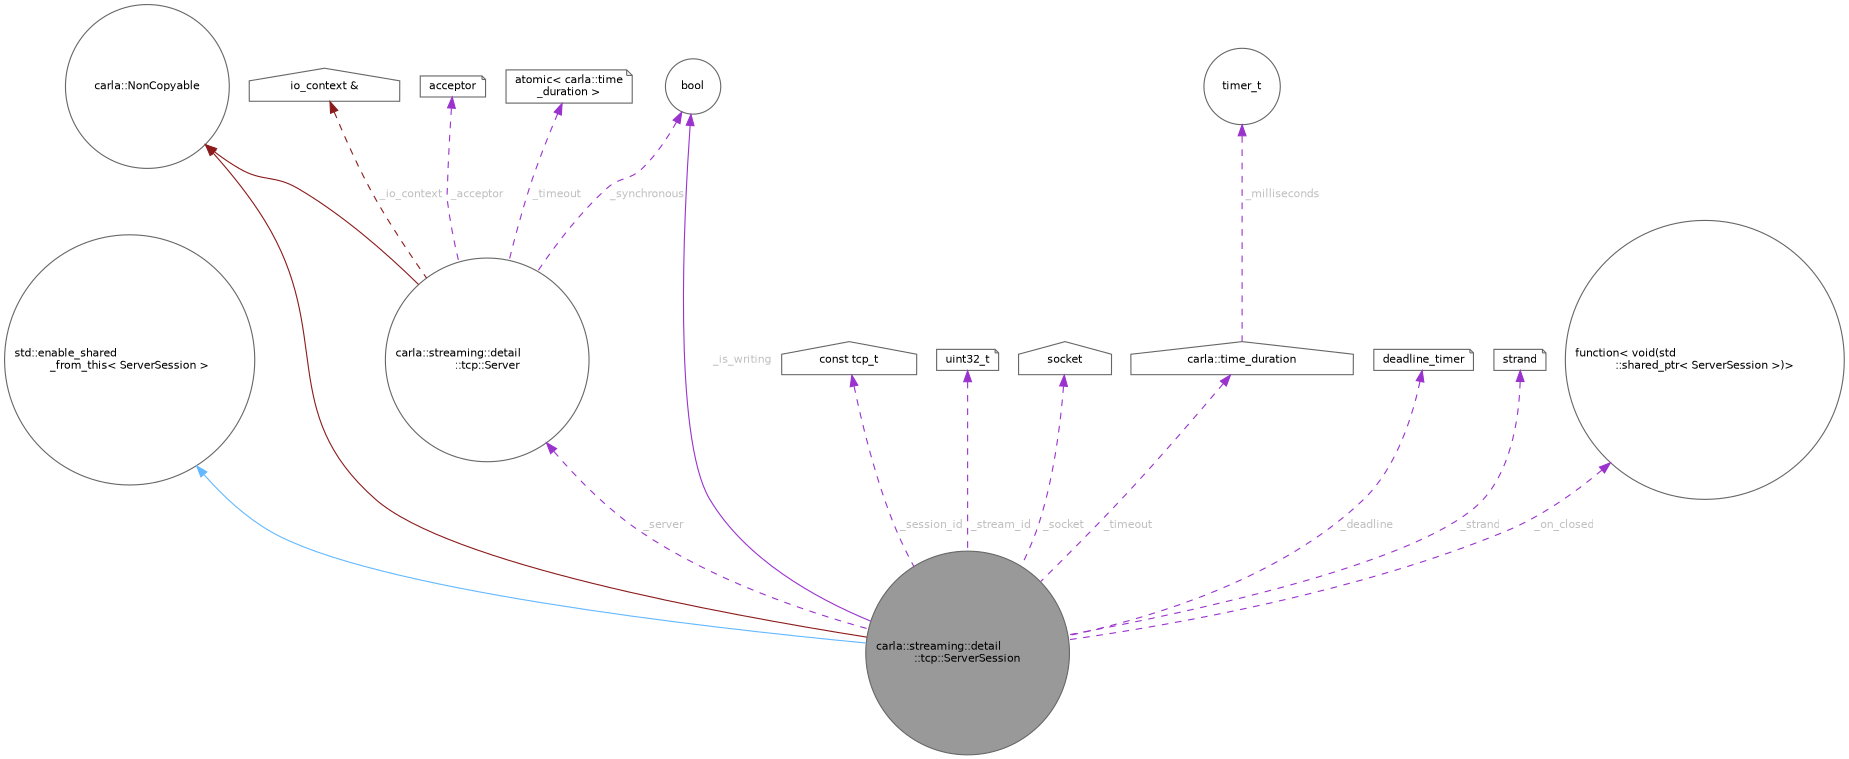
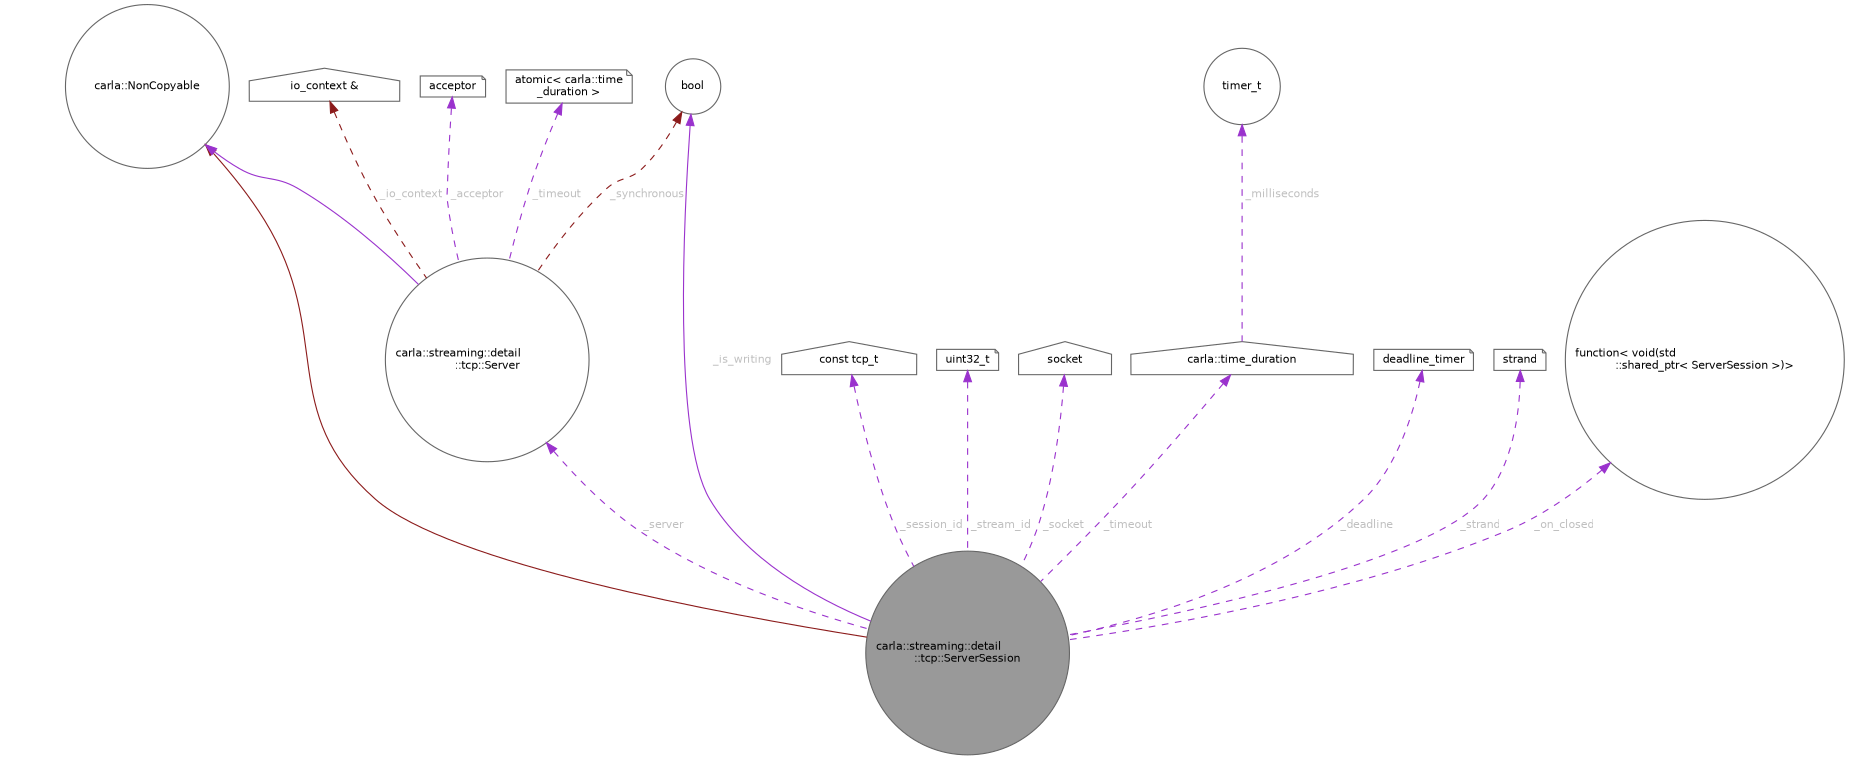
edge "carla::streaming::detail ::tcp::Server" -> "bool": color darkorchid3 -> firebrick4
edge "carla::streaming::detail ::tcp::Server" -> "carla::NonCopyable": color firebrick4 -> darkorchid3
node "std::enable_shared _from_this< ServerSession >": removed
